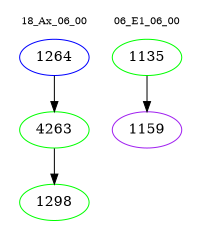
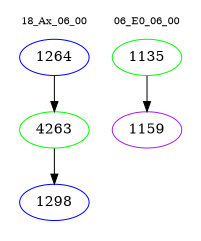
cluster "06_E1_06_00": label "06_E1_06_00" -> "06_E0_06_00"
node "1298": color green -> blue
